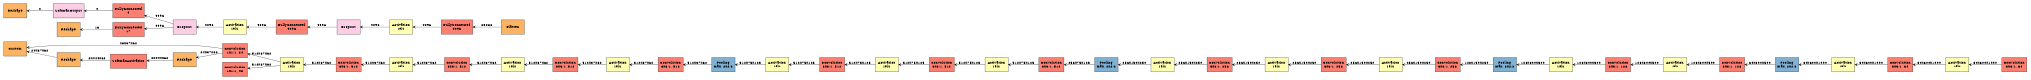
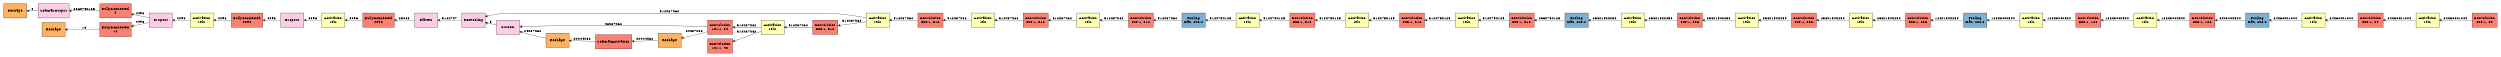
edge "FullyConnected 4" -> "SoftmaxOutput": label "4" -> "256x75x125"
node "ROIPooling": added
node "Flatten": fillcolor #fdb462 -> #fccde5
node "FullyConnected 17": label "FullyConnected 17" -> "FullyConnected 16"
node "Custom": fillcolor #fdb462 -> #fccde5
